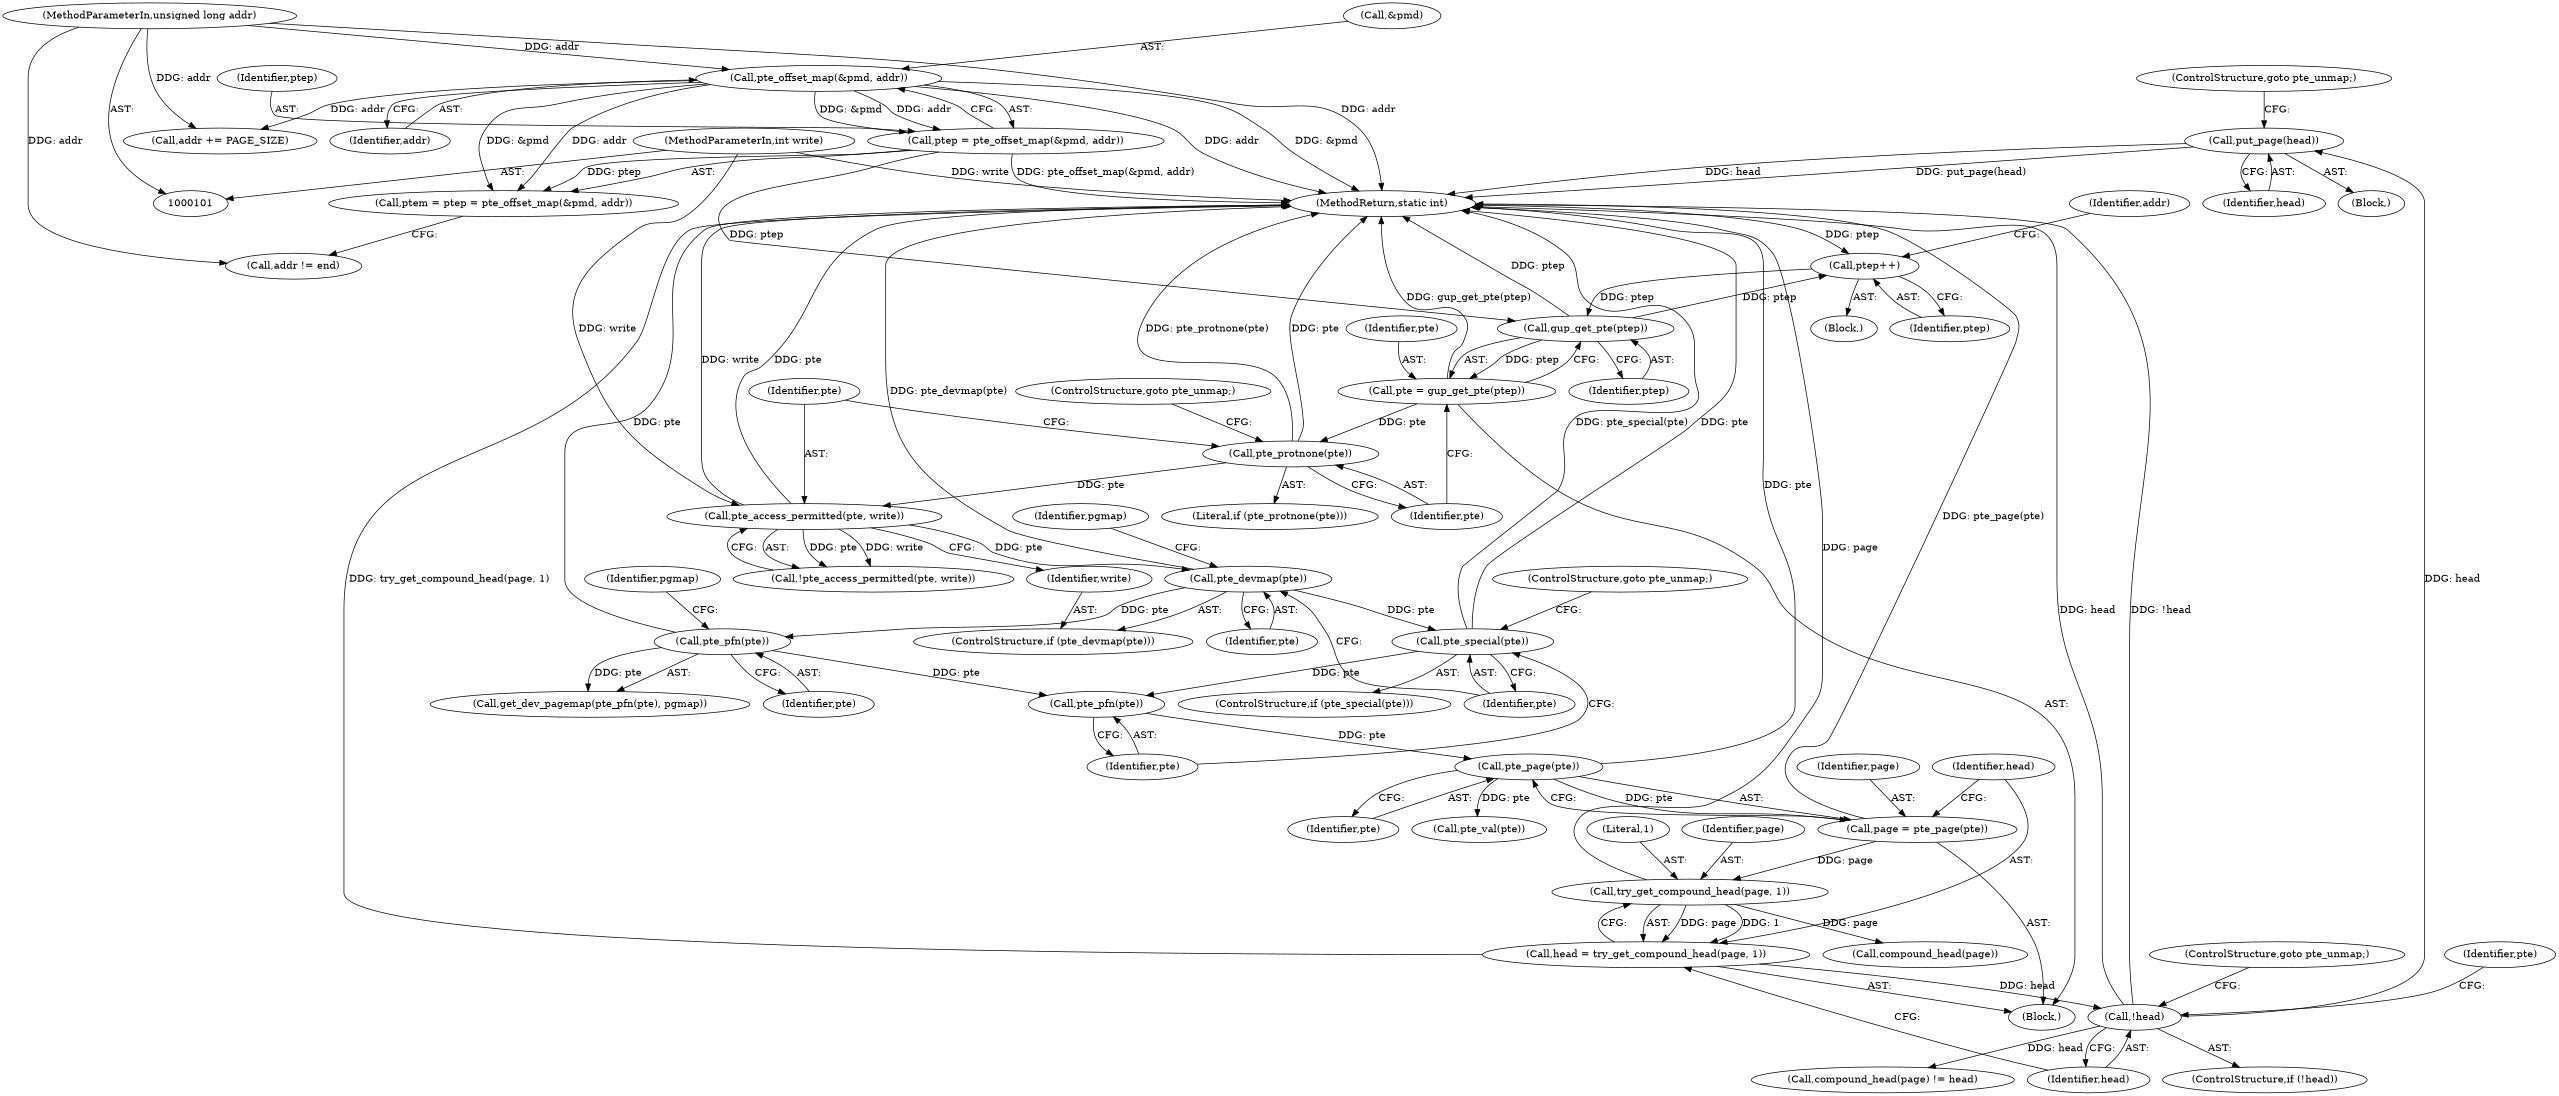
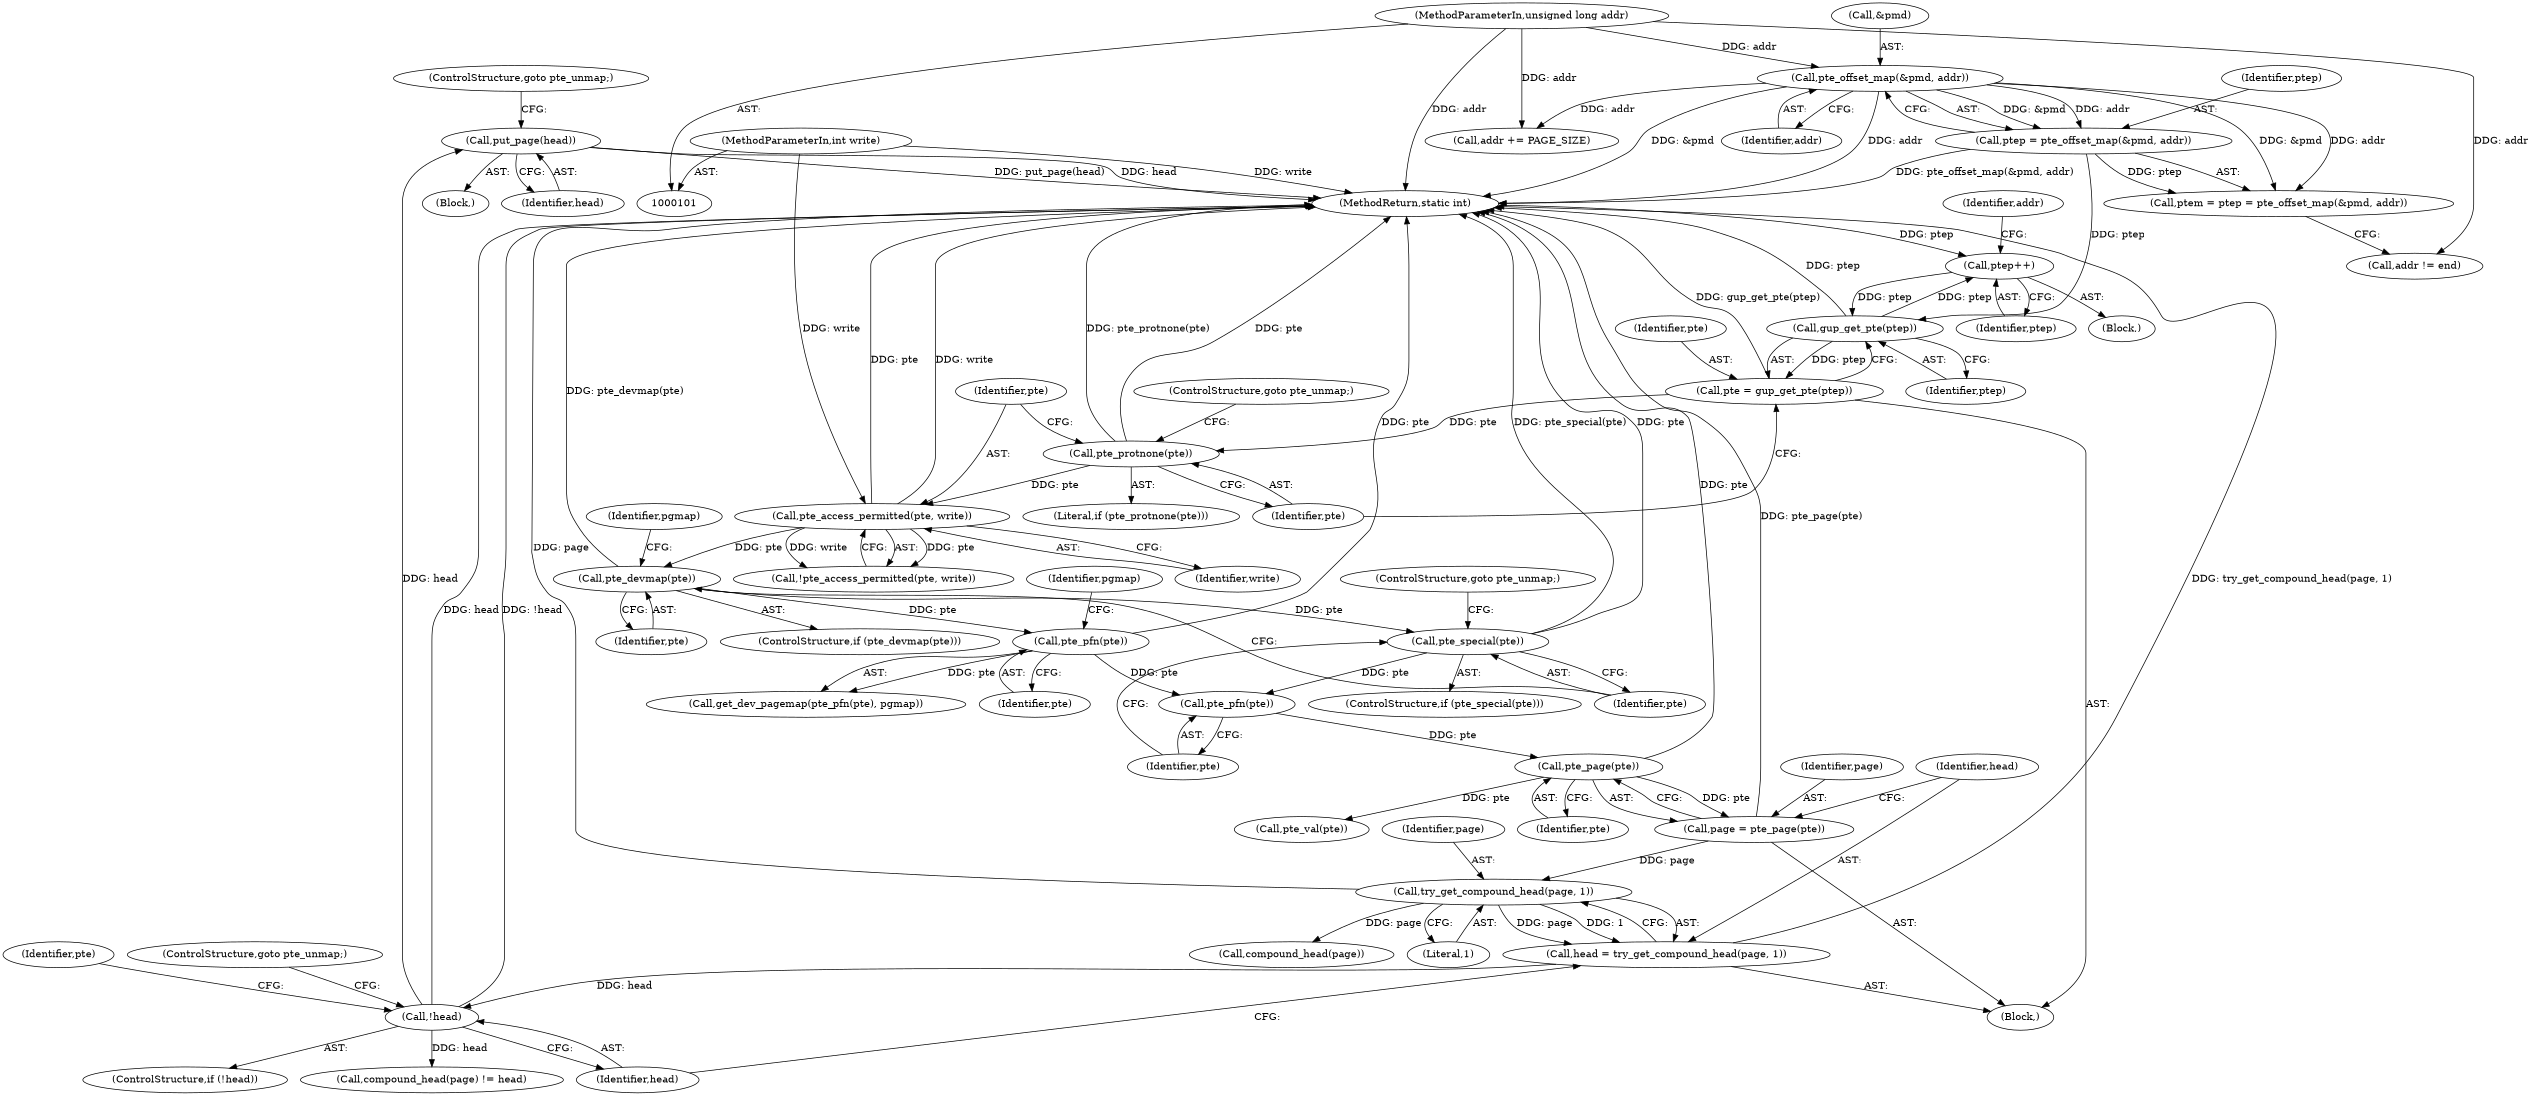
edge "(Identifier,write)" -> "(ControlStructure,if (pte_devmap(pte)))": now "(Identifier,write)" -> "(Call,pte_access_permitted(pte, write))"
edge "(Call,try_get_compound_head(page, 1))" -> "(Literal,1)": added, label "CFG:"
